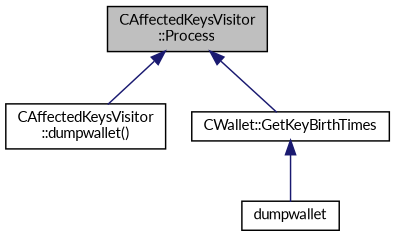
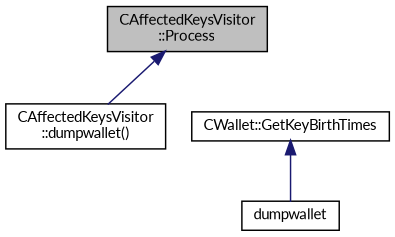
edge "CWallet::GetKeyBirthTimes" -> "CAffectedKeysVisitor ::Process": removed
